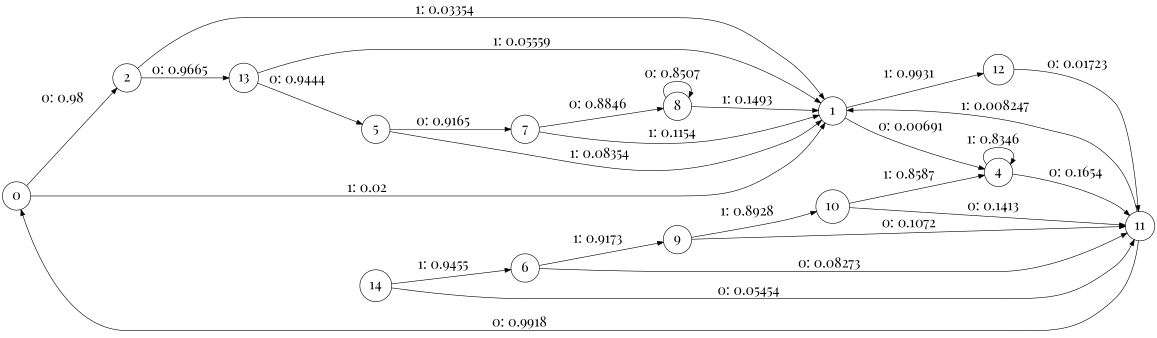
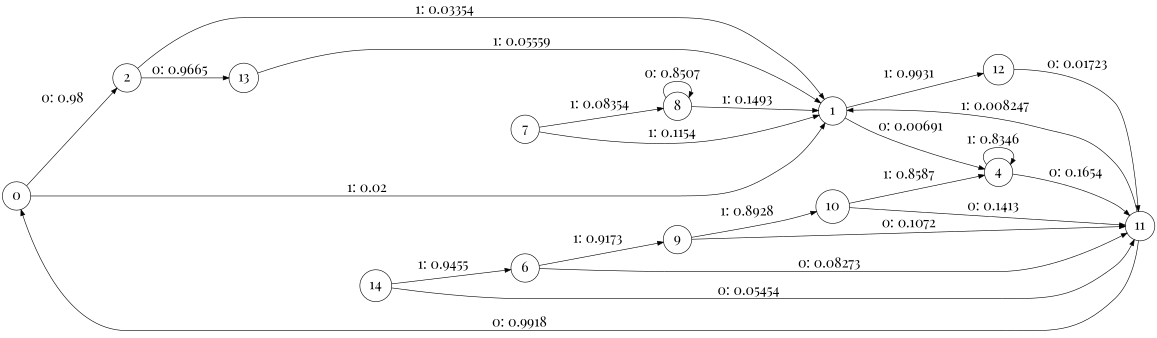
edge "7" -> "8": label "0: 0.8846   " -> "1: 0.08354  "
node "5": removed
